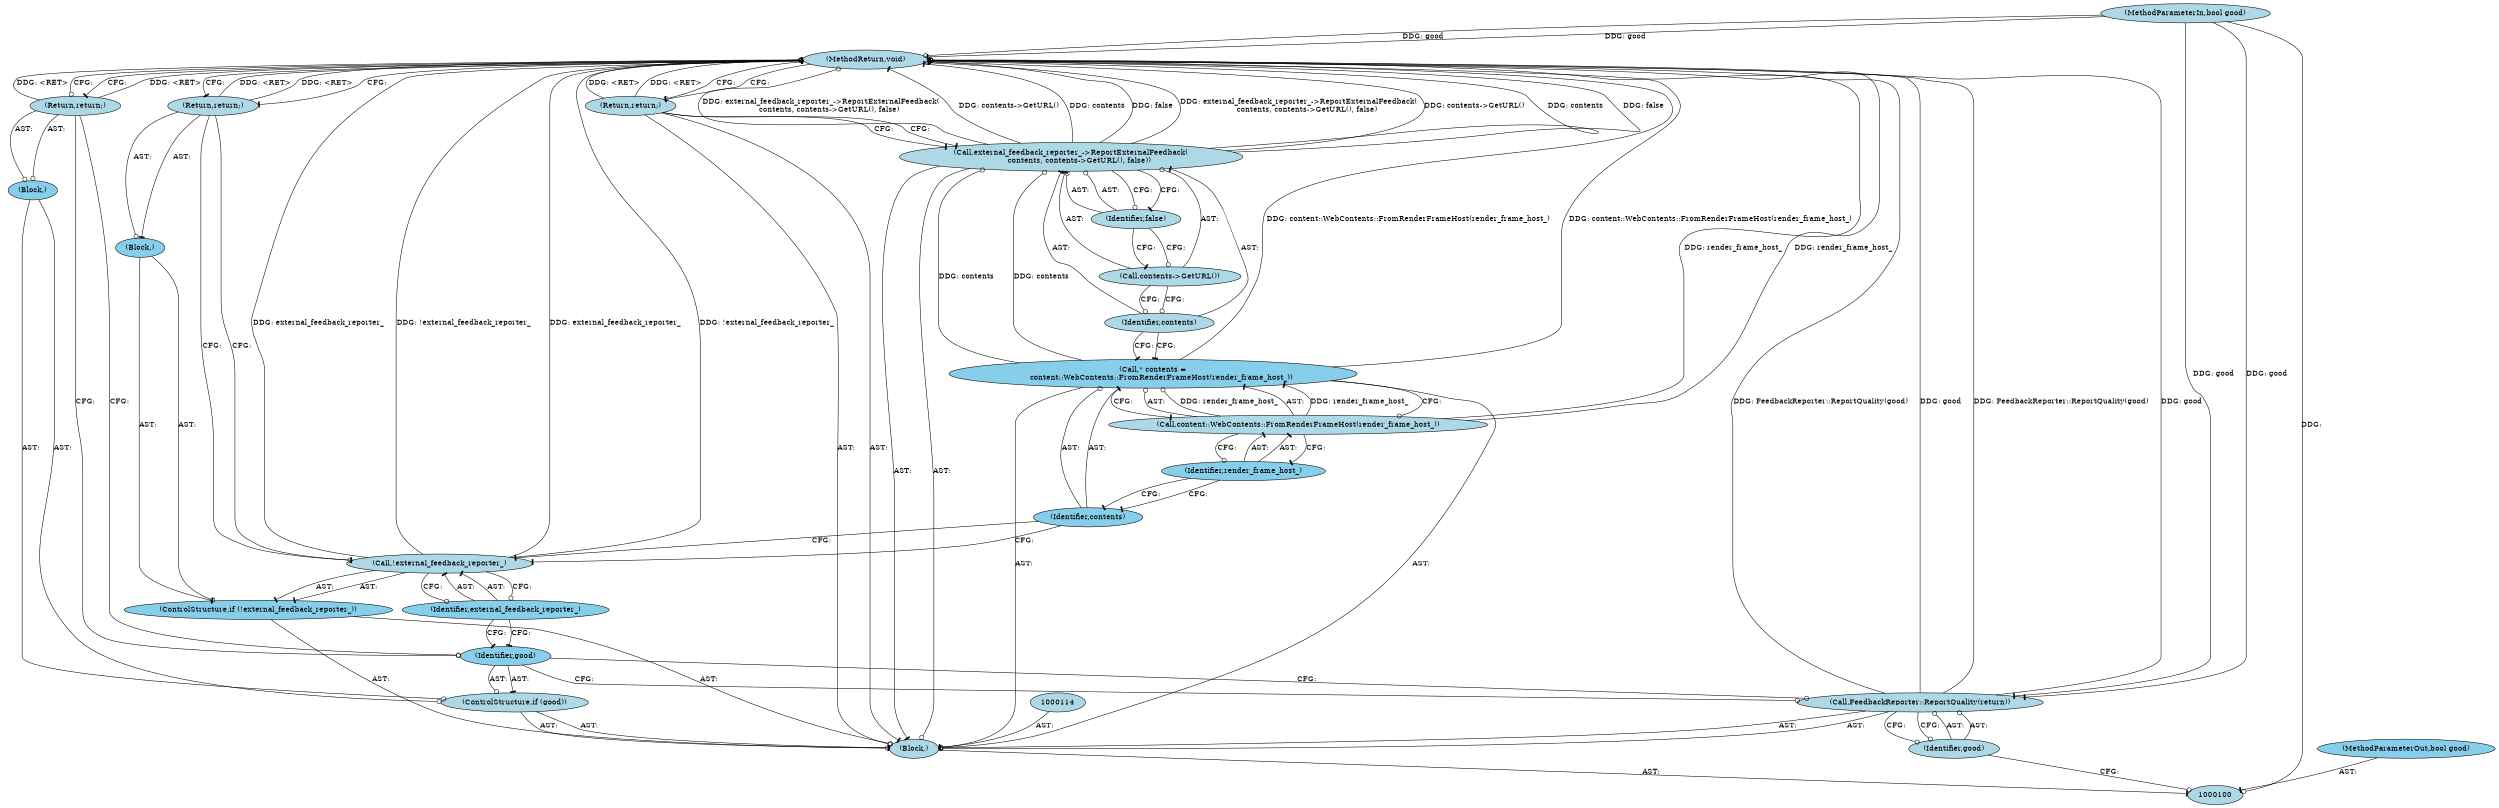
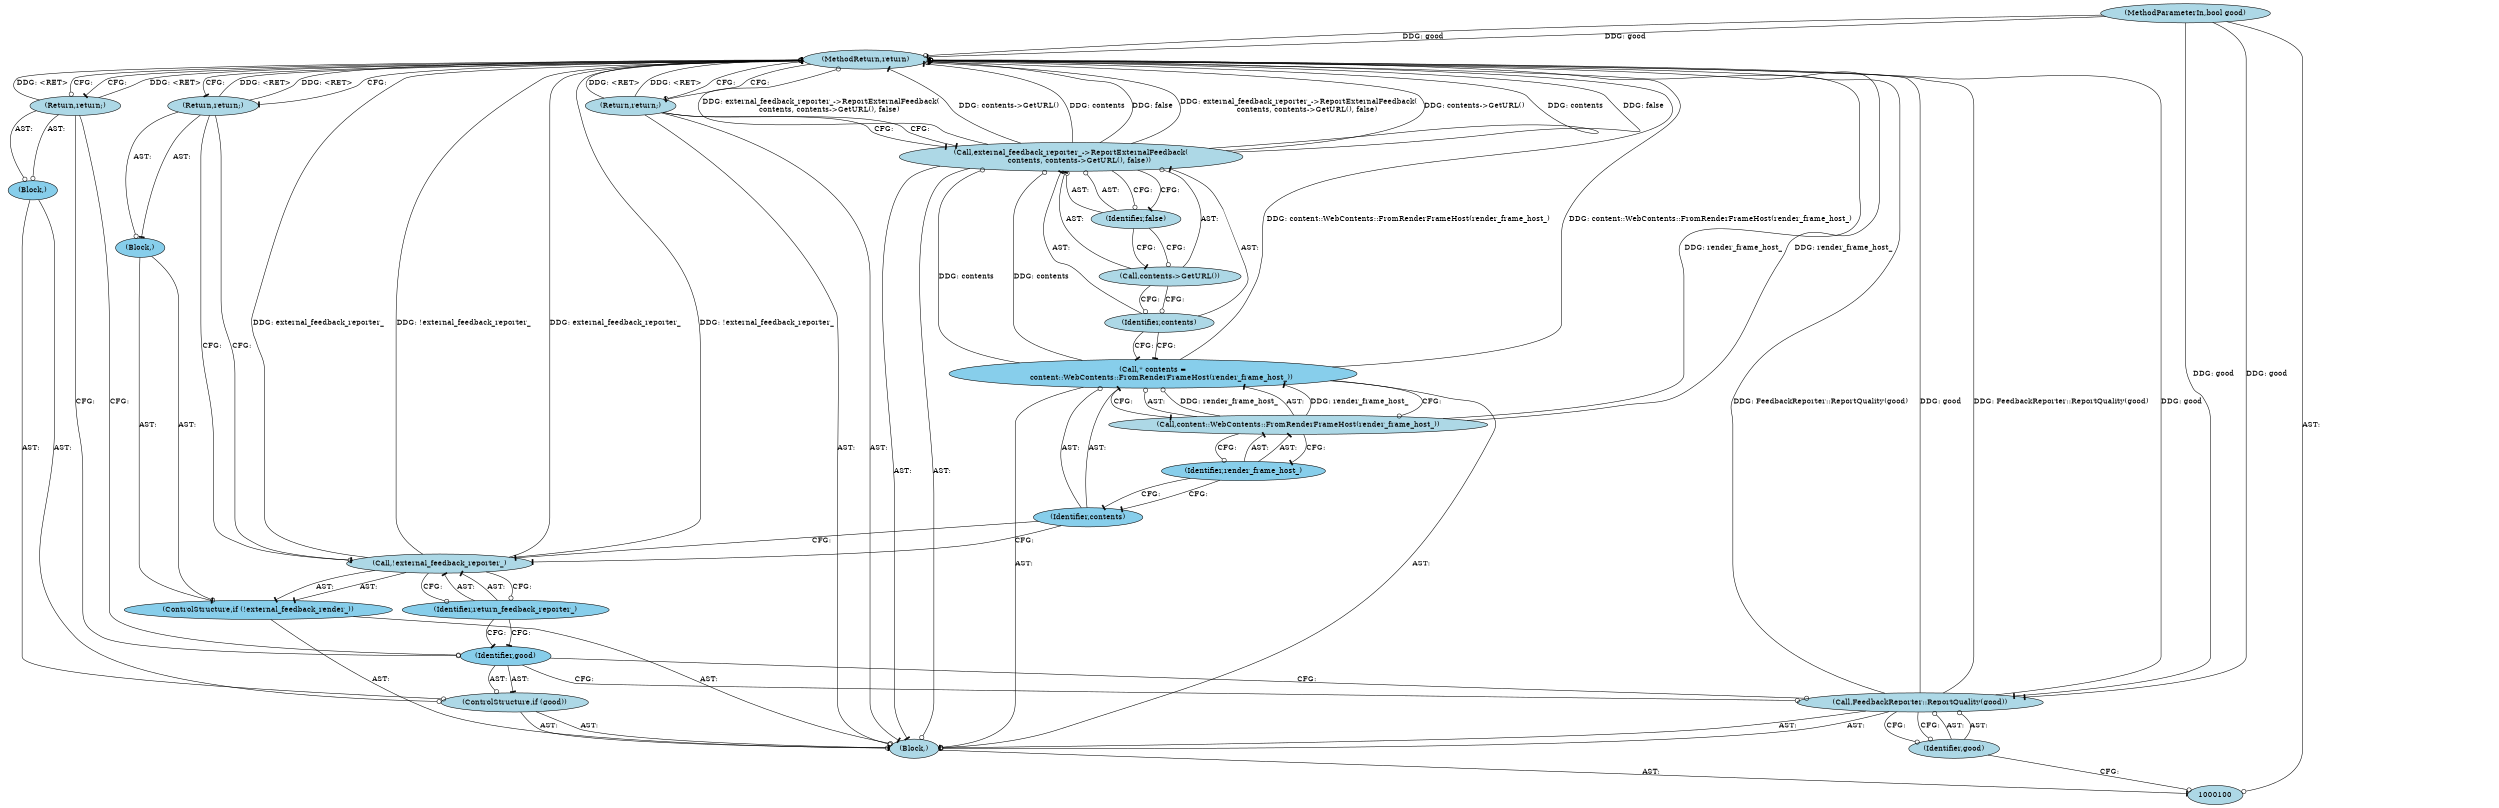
node "(MethodReturn,void)": label "(MethodReturn,void)" -> "(MethodReturn,return)"
edge "(MethodParameterIn,bool good)" -> "1000100": label "DDG: " -> "AST: "
node "(ControlStructure,if (!external_feedback_reporter_))": label "(ControlStructure,if (!external_feedback_reporter_))" -> "(ControlStructure,if (!external_feedback_render_))"
node "(Identifier,external_feedback_reporter_)": label "(Identifier,external_feedback_reporter_)" -> "(Identifier,return_feedback_reporter_)"
node "1000114": removed
node "(Call,FeedbackReporter::ReportQuality(return))": label "(Call,FeedbackReporter::ReportQuality(return))" -> "(Call,FeedbackReporter::ReportQuality(good))"
node "(MethodParameterOut,bool good)": removed
